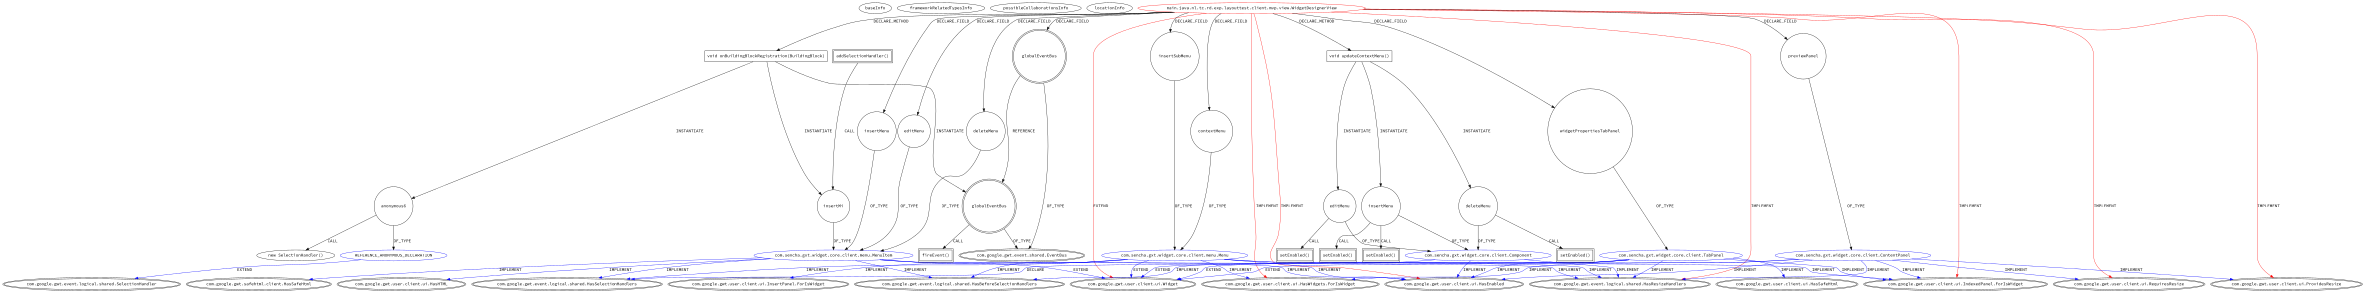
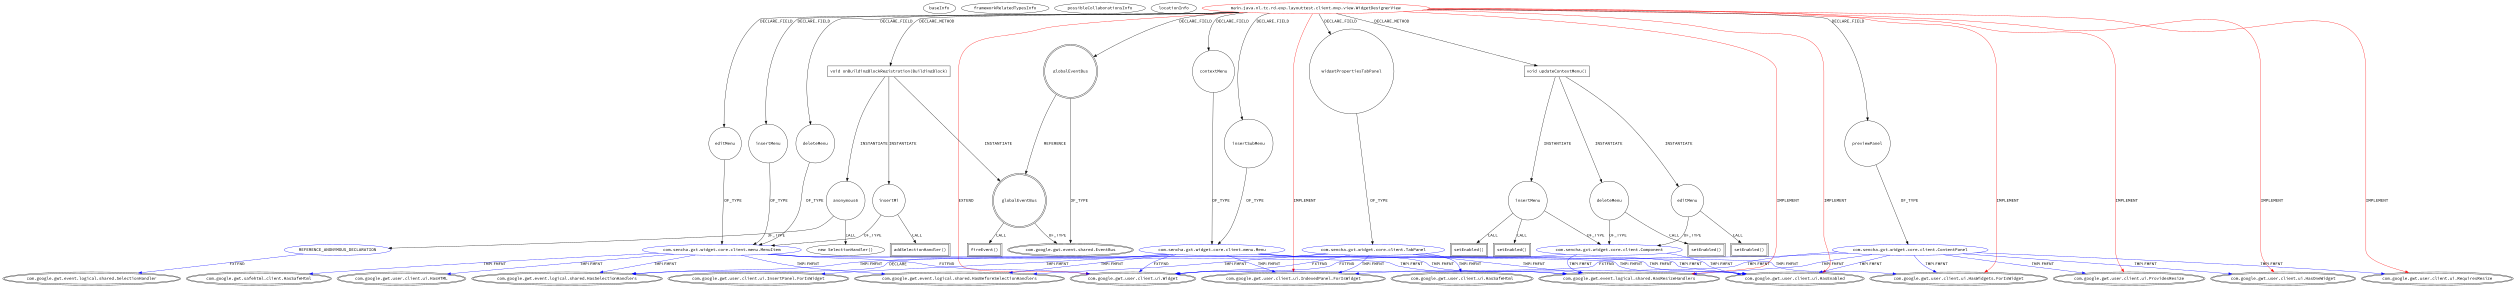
edge "addSelectionHandler()" -> "insertMi": reversed
node "com.google.gwt.user.client.ui.HasOneWidget": added
